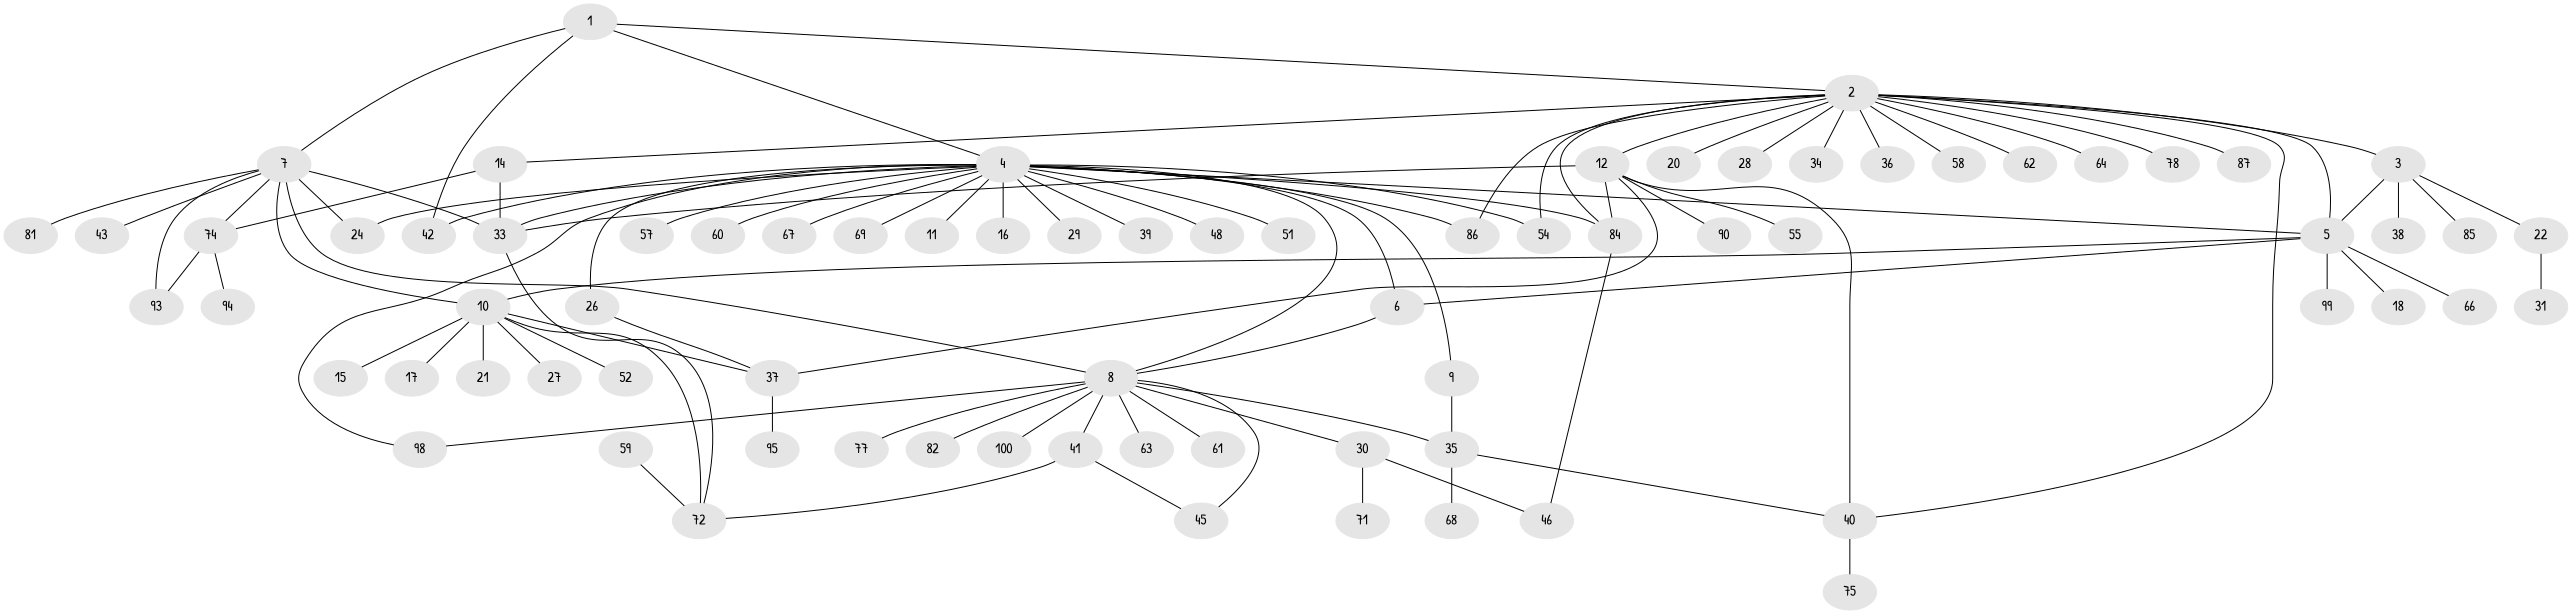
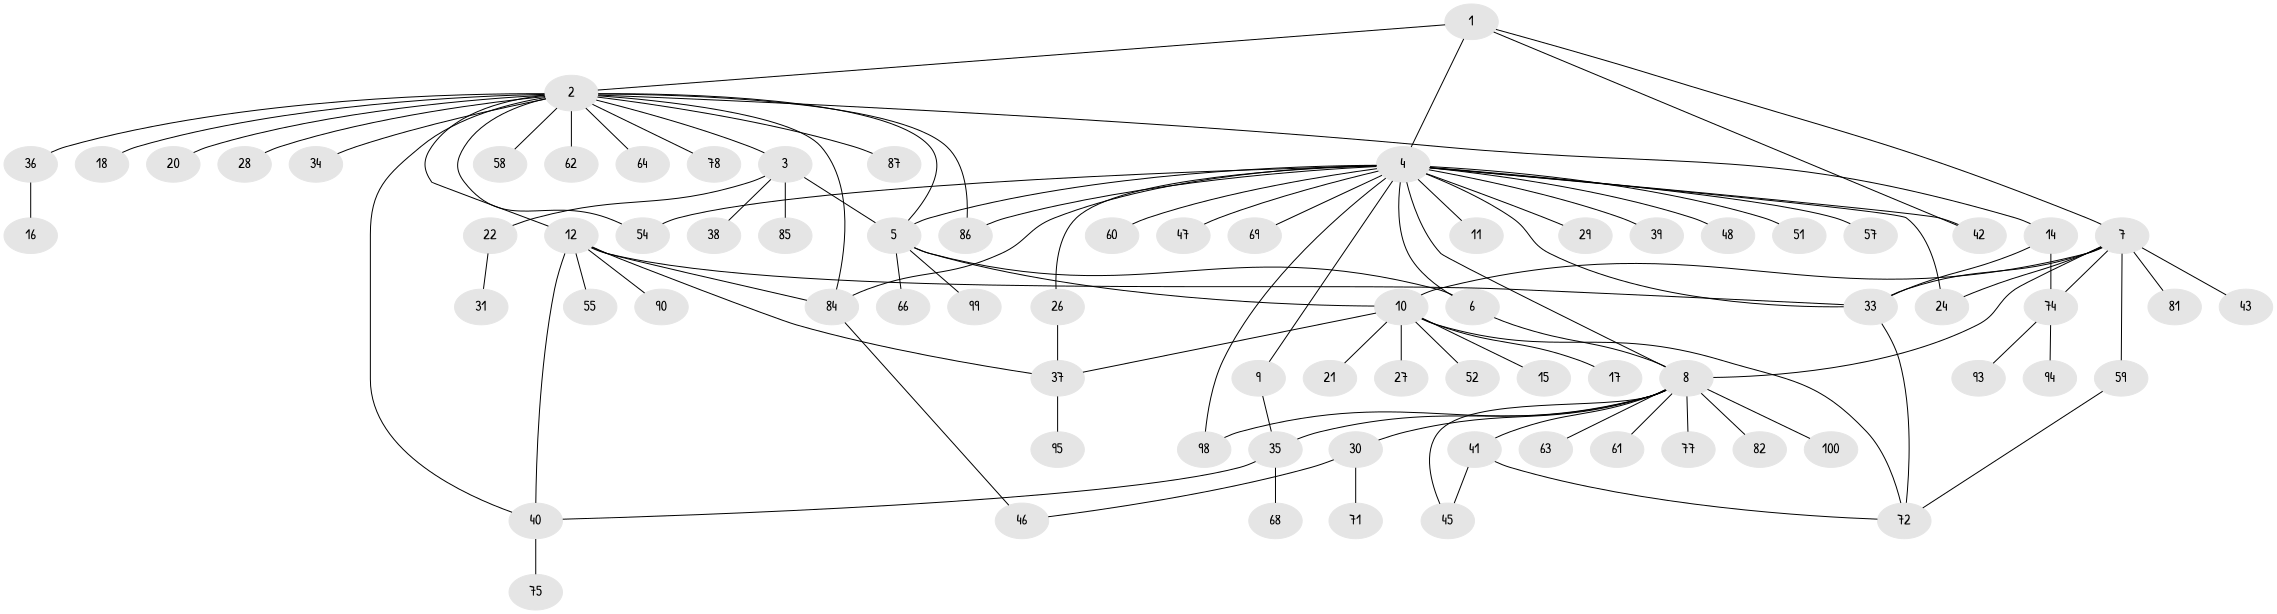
edge "4" -- "16": now "36" -- "16"
edge "7" -- "93": now "7" -- "59"
node "67": label "67" -> "47"
edge "5" -- "18": now "2" -- "18"
